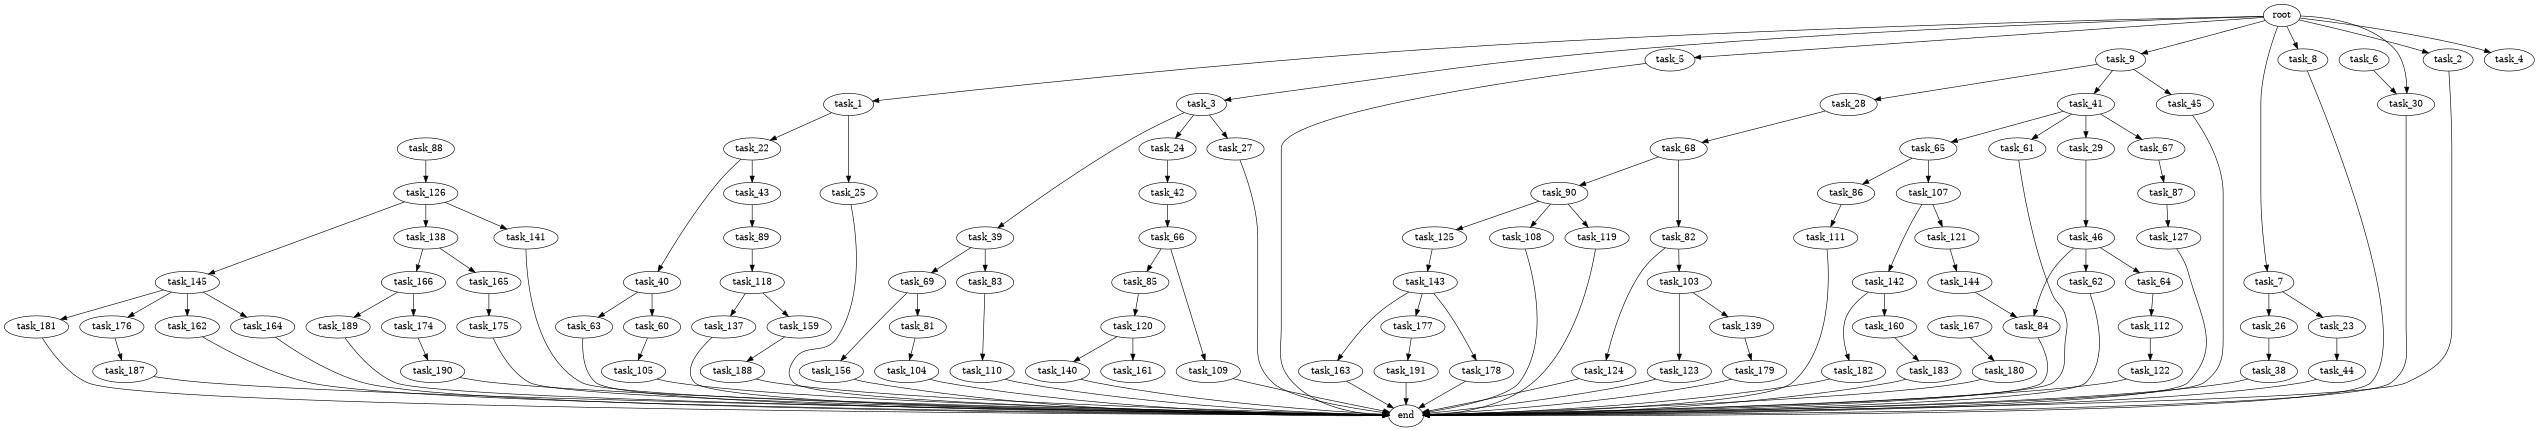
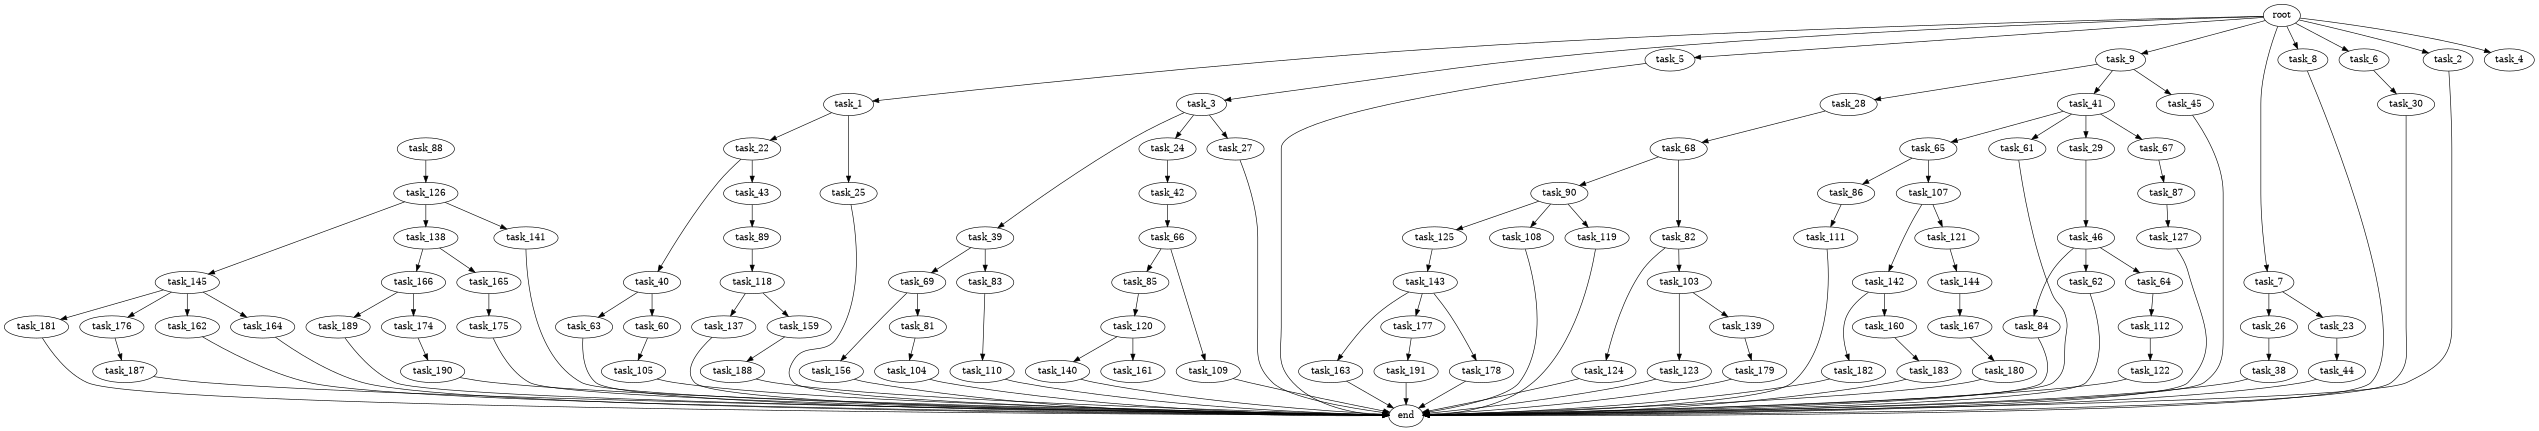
edge "root" -> "task_30": now "root" -> "task_6"
edge "task_144" -> "task_84": now "task_144" -> "task_167"
